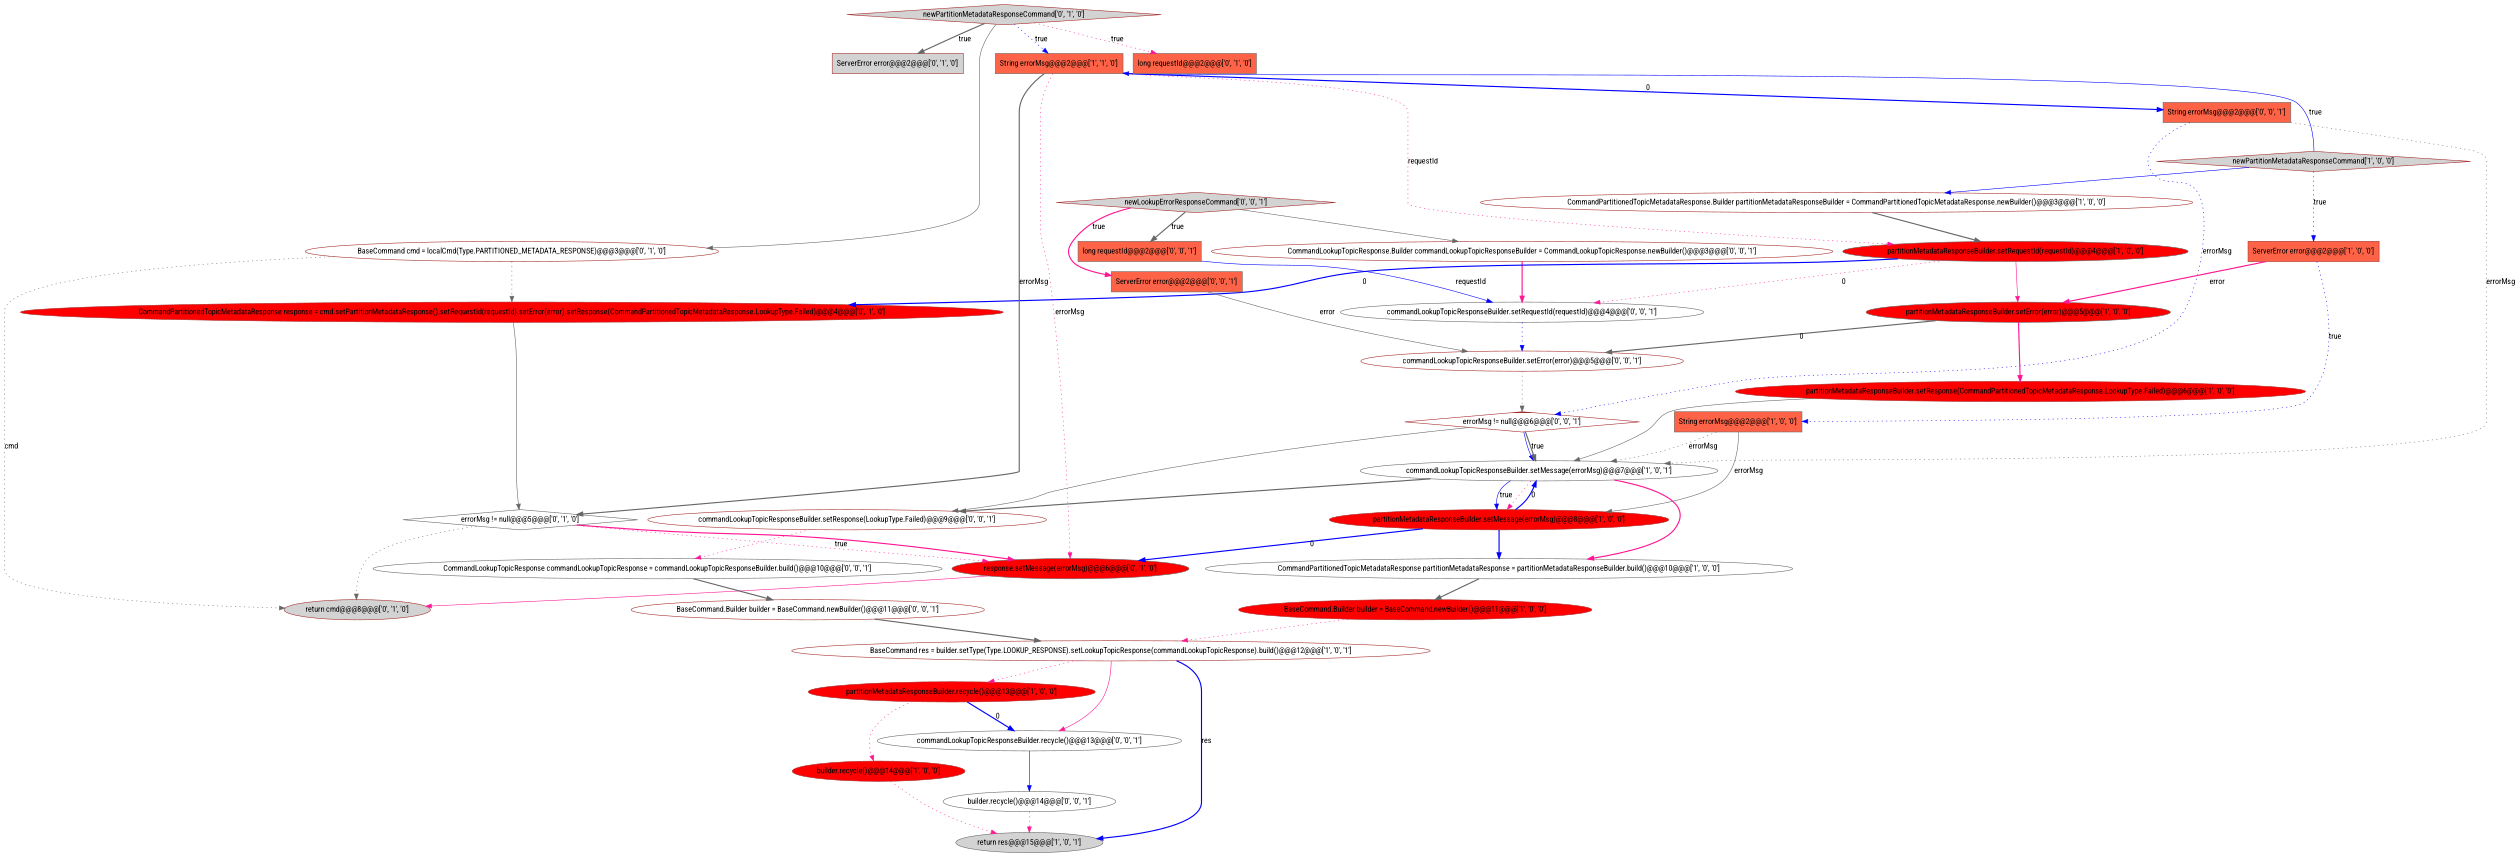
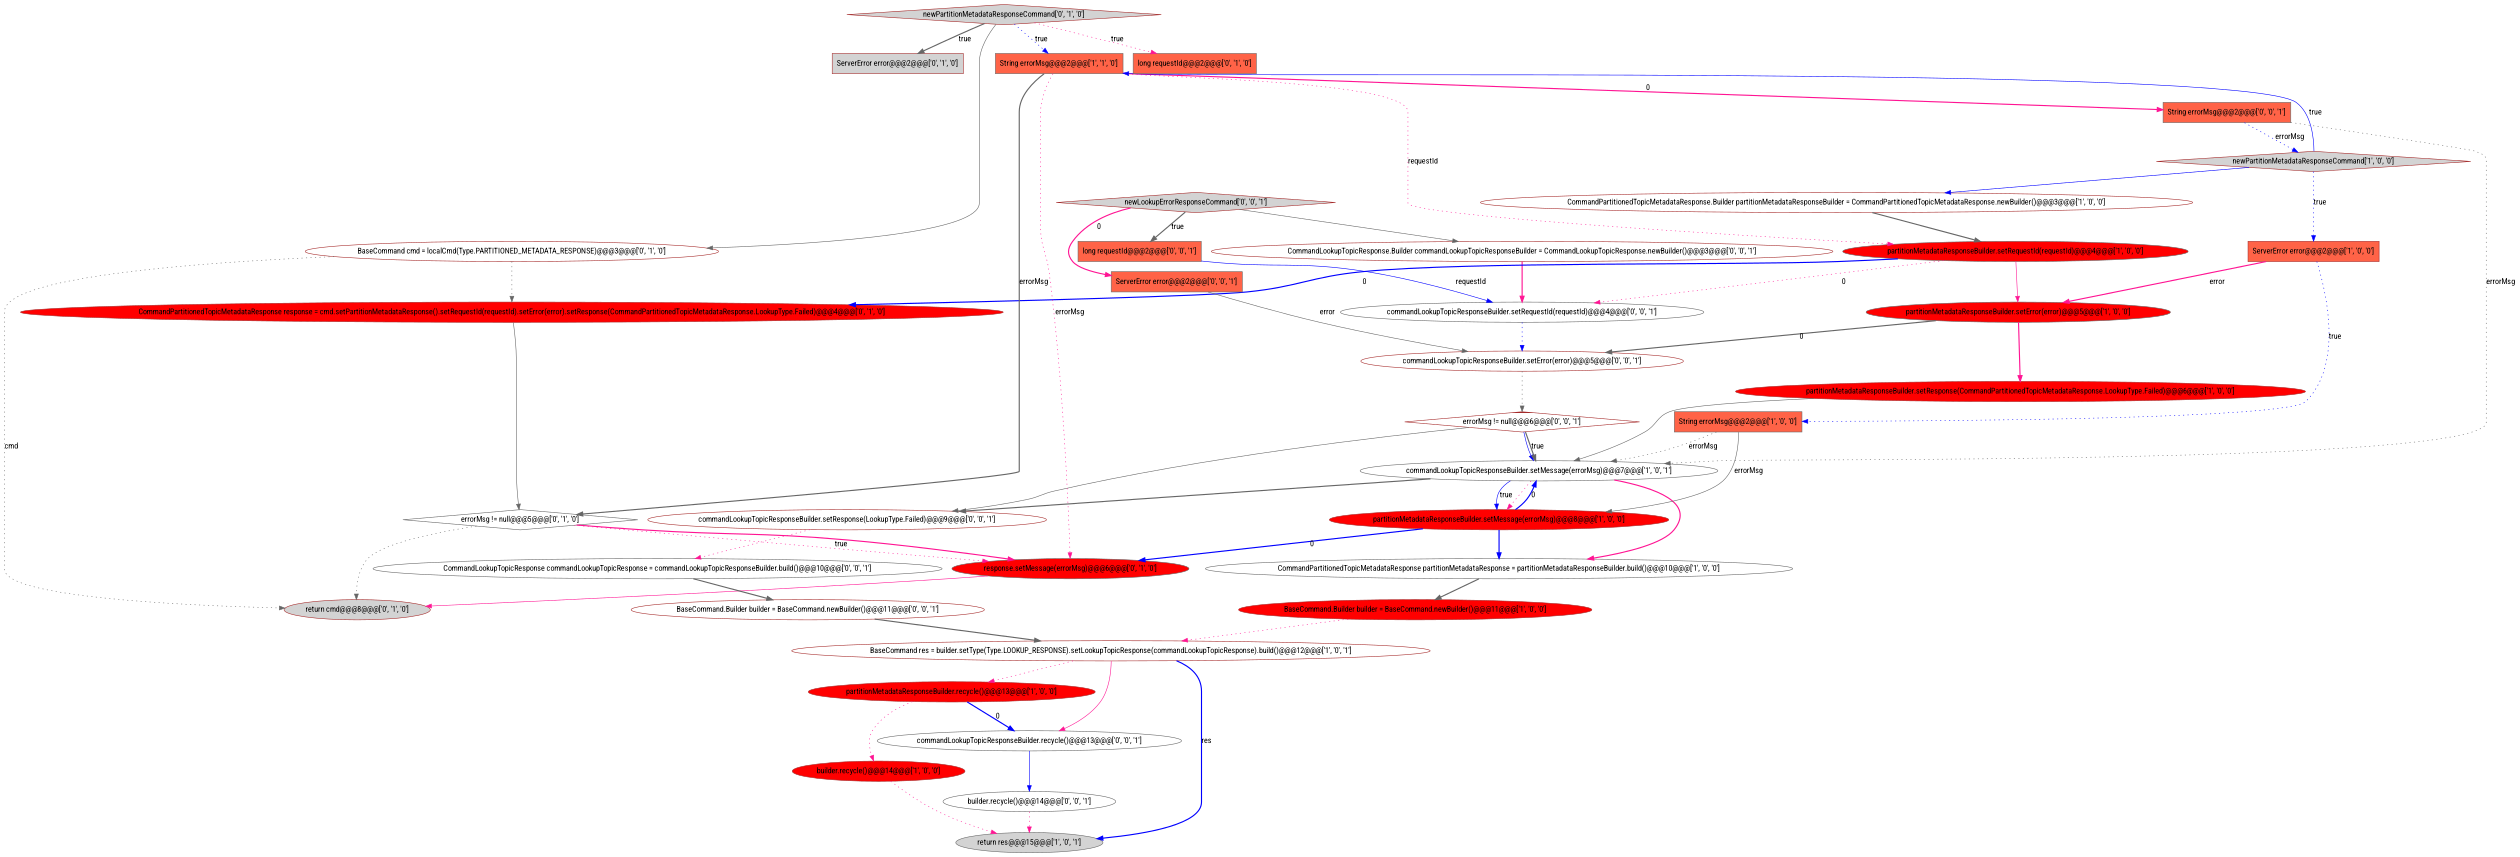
edge "String errorMsg@@@2@@@['1', '1', '0']" -> "String errorMsg@@@2@@@['0', '0', '1']": color blue -> deeppink
edge "newLookupErrorResponseCommand['0', '0', '1']" -> "ServerError error@@@2@@@['0', '0', '1']": label "true" -> "0"
edge "String errorMsg@@@2@@@['0', '0', '1']" -> "errorMsg != null@@@6@@@['0', '0', '1']": now "String errorMsg@@@2@@@['0', '0', '1']" -> "newPartitionMetadataResponseCommand['1', '0', '0']"
